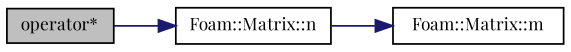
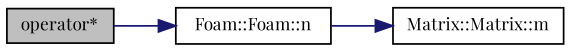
node "Foam::Matrix::n": label "Foam::Matrix::n" -> "Foam::Foam::n"
node "Foam::Matrix::m": label "Foam::Matrix::m" -> "Matrix::Matrix::m"
